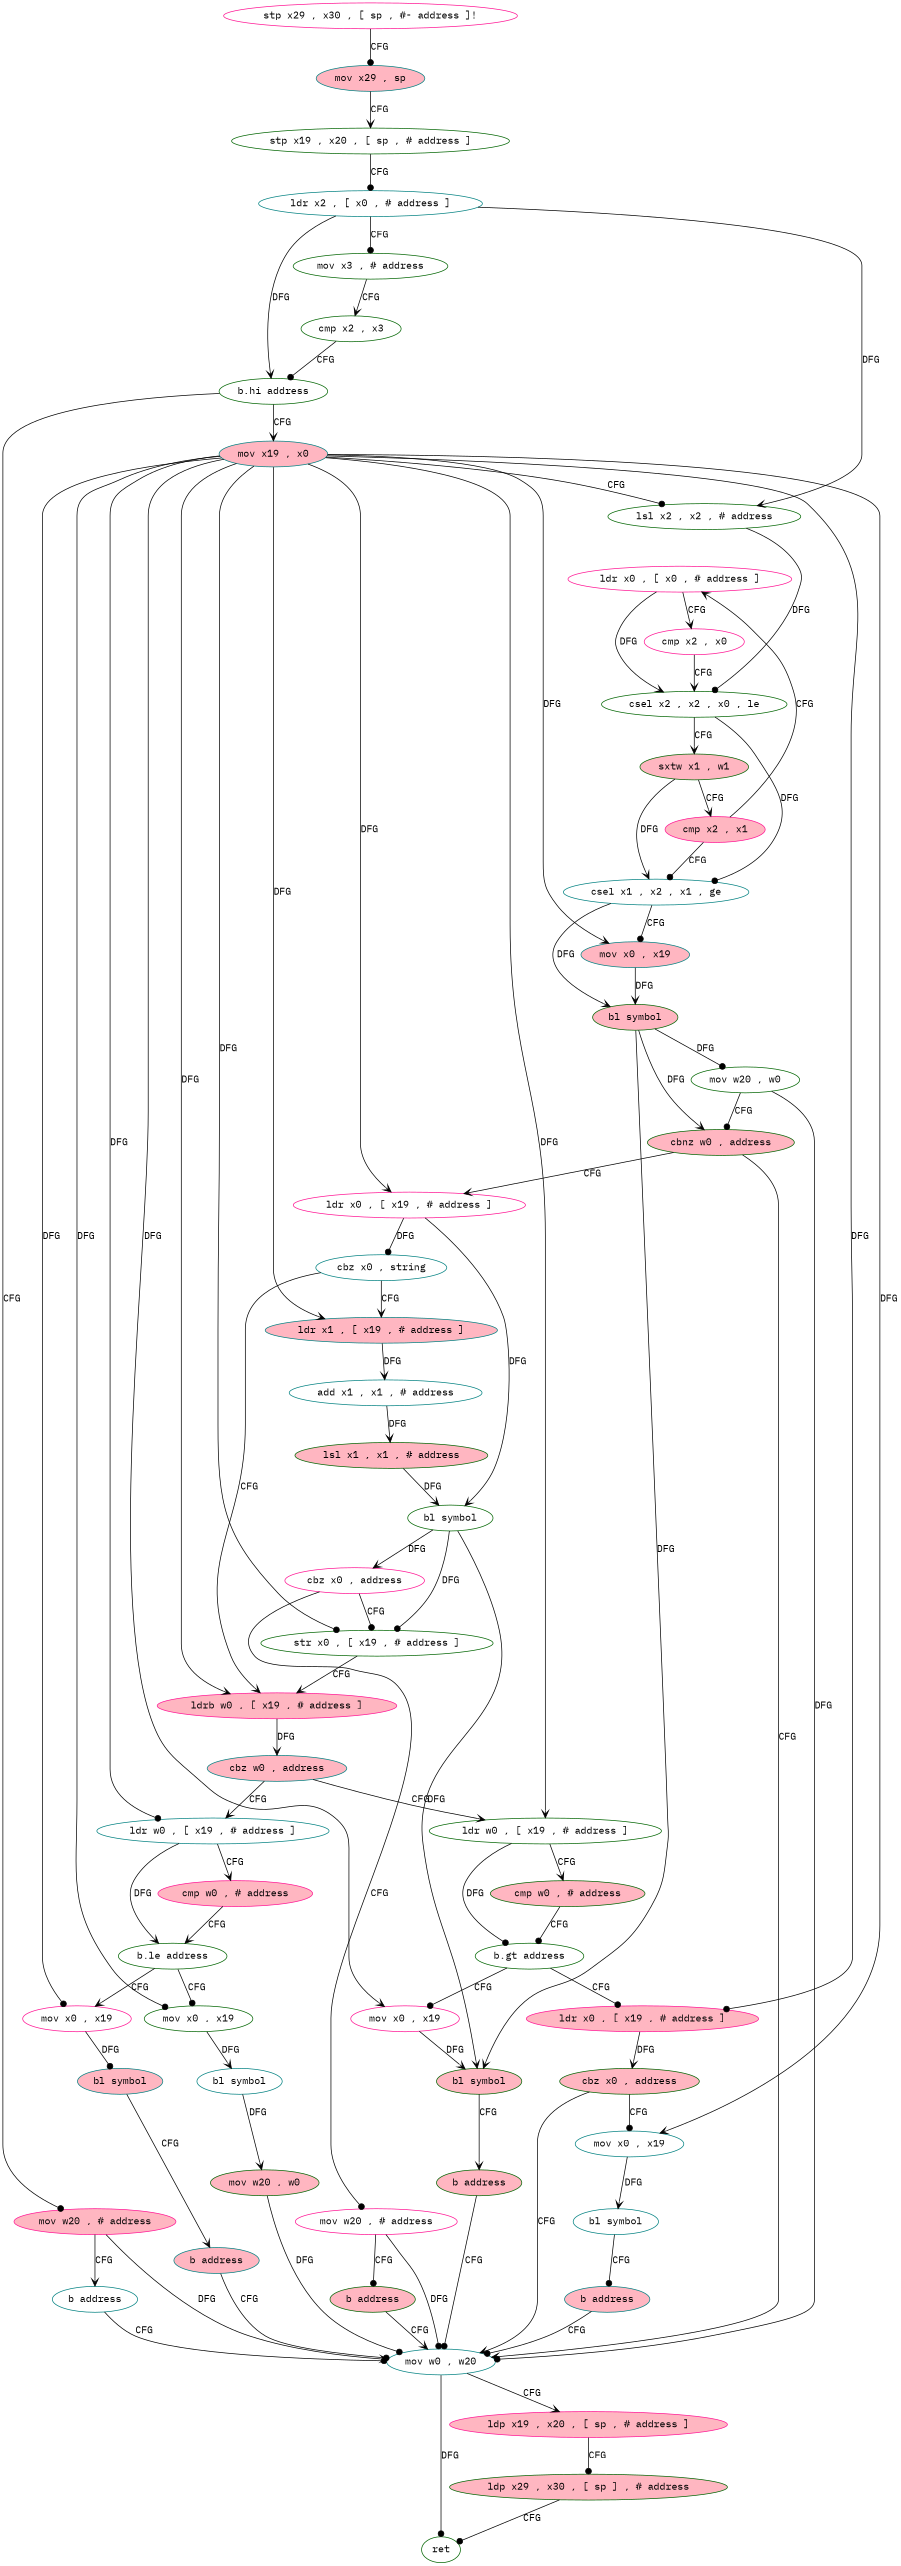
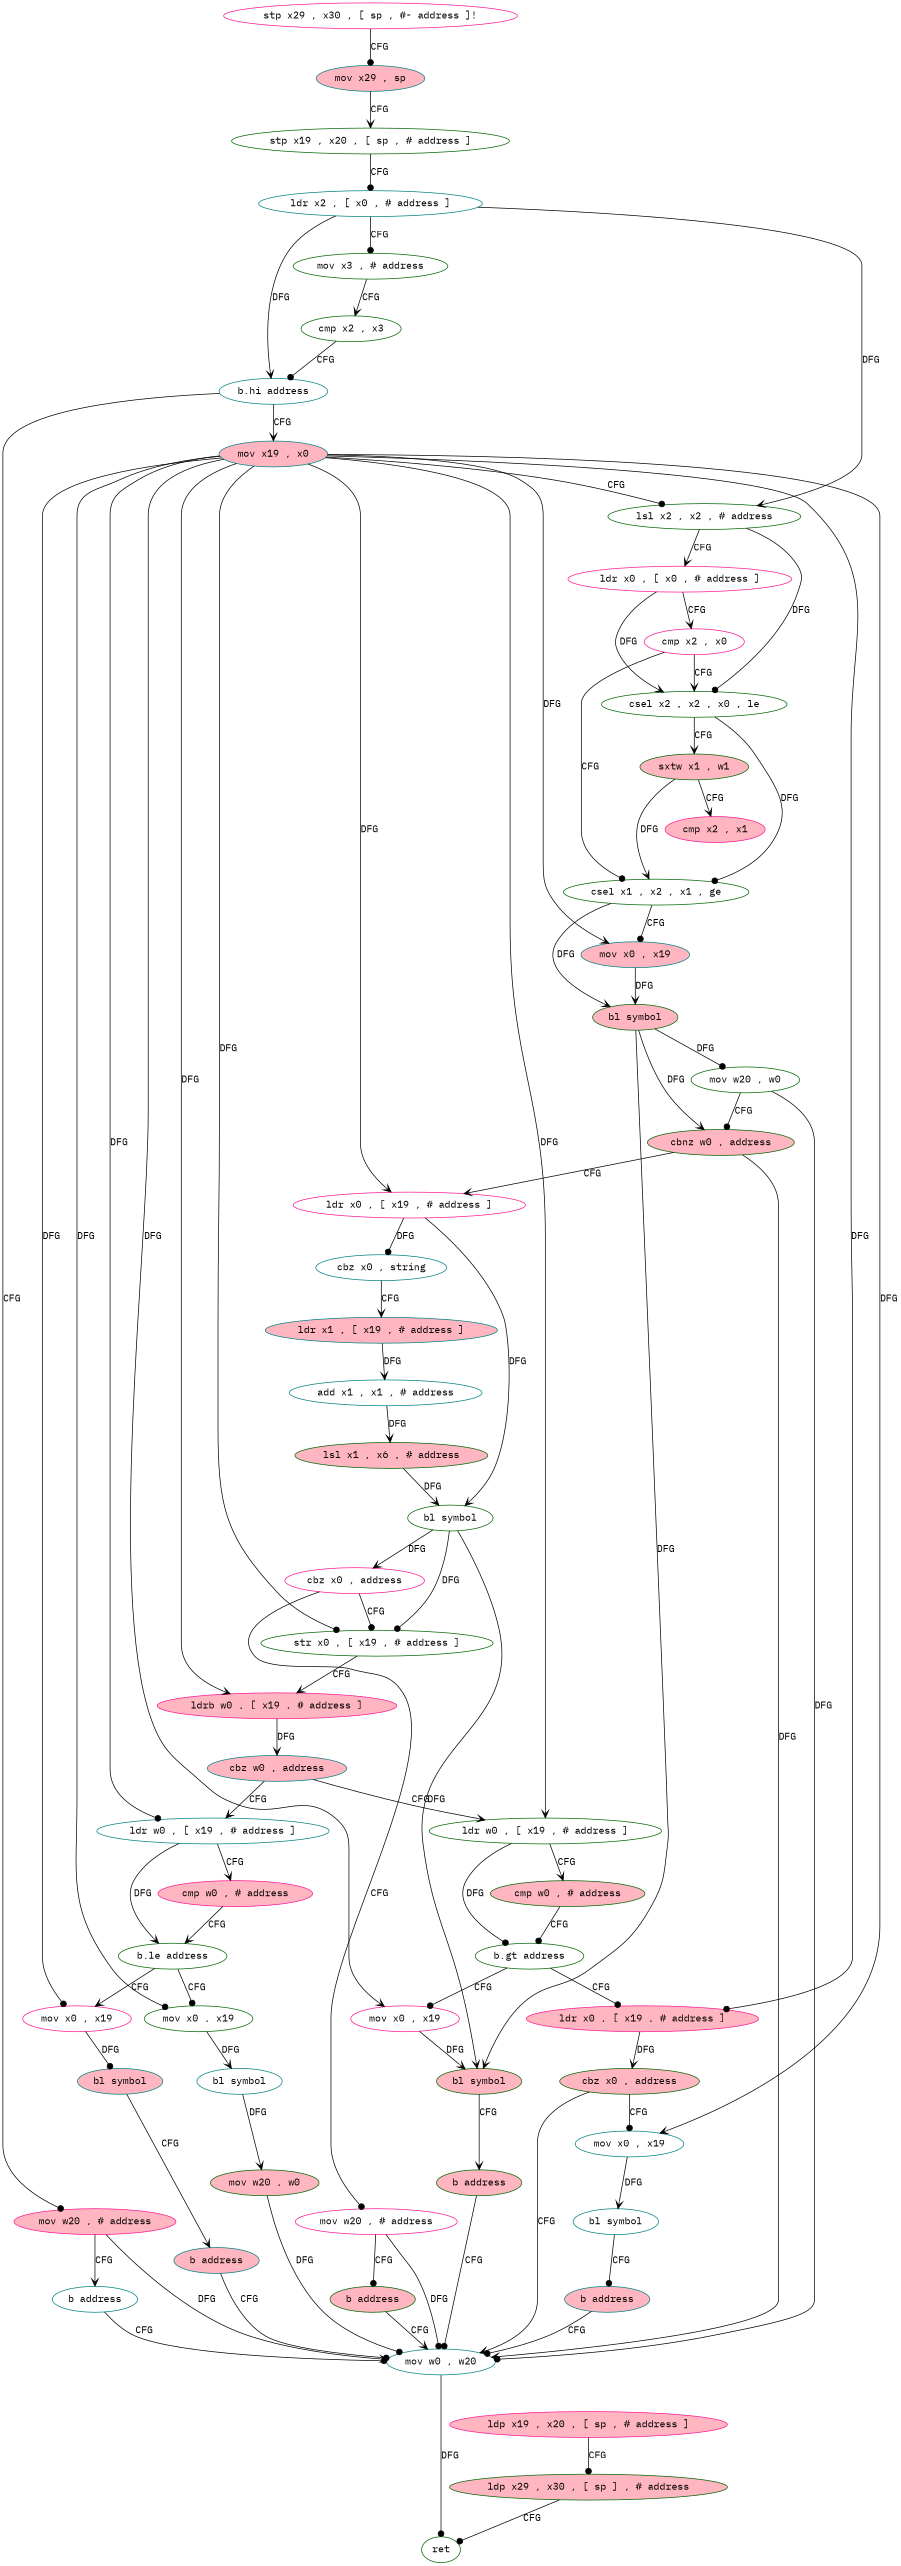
node "b.hi address": color darkgreen -> teal
edge "cmp x2 , x1" -> "ldr x0 , [ x0 , # address ]": now "lsl x2 , x2 , # address" -> "ldr x0 , [ x0 , # address ]"
edge "cmp x2 , x1" -> "csel x1 , x2 , x1 , ge": now "cmp x2 , x0" -> "csel x1 , x2 , x1 , ge"
node "csel x1 , x2 , x1 , ge": color teal -> darkgreen
edge "mov x19 , x0" -> "ldr x1 , [ x19 , # address ]": removed, label "DFG"
node "lsl x1 , x1 , # address": label "lsl x1 , x1 , # address" -> "lsl x1 , x6 , # address"
edge "cbz x0 , string" -> "ldrb w0 , [ x19 , # address ]": removed, label "CFG"
edge "cbnz w0 , address" -> "mov w0 , w20": label "CFG" -> "DFG"
edge "mov w0 , w20" -> "ldp x19 , x20 , [ sp , # address ]": removed, label "CFG"
